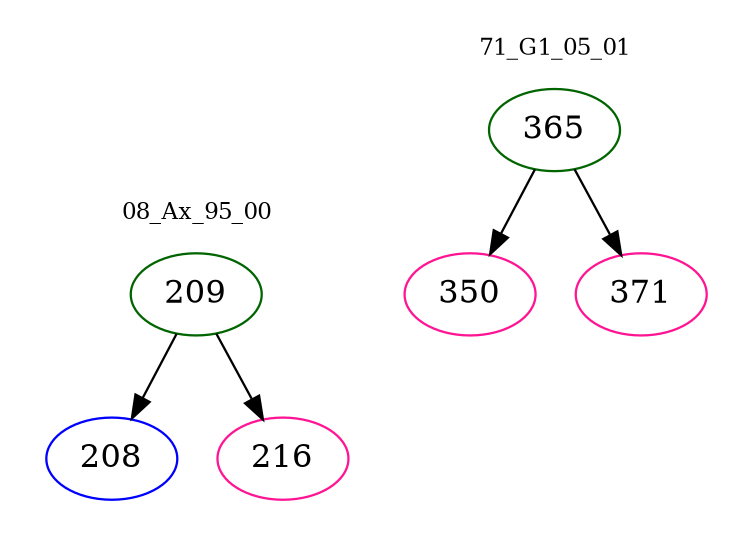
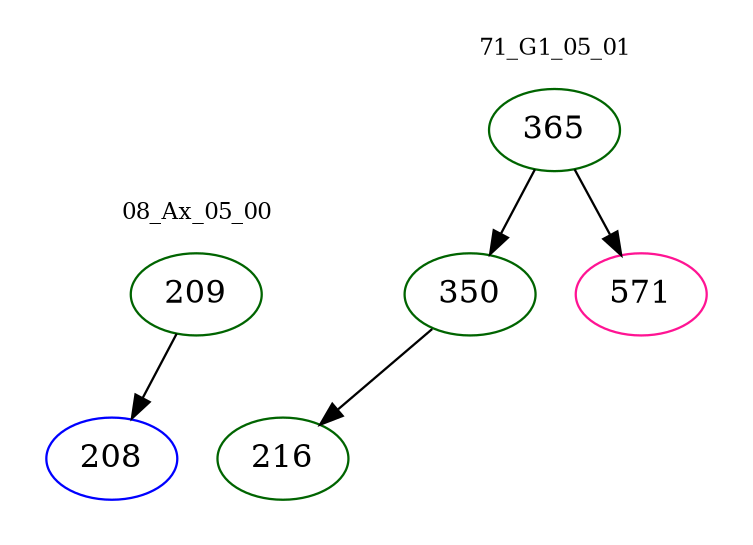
cluster "08_Ax_95_00": label "08_Ax_95_00" -> "08_Ax_05_00"
node "350": color deeppink -> darkgreen
node "371": label "371" -> "571"
edge "209" -> "216": now "350" -> "216"
node "216": color deeppink -> darkgreen
